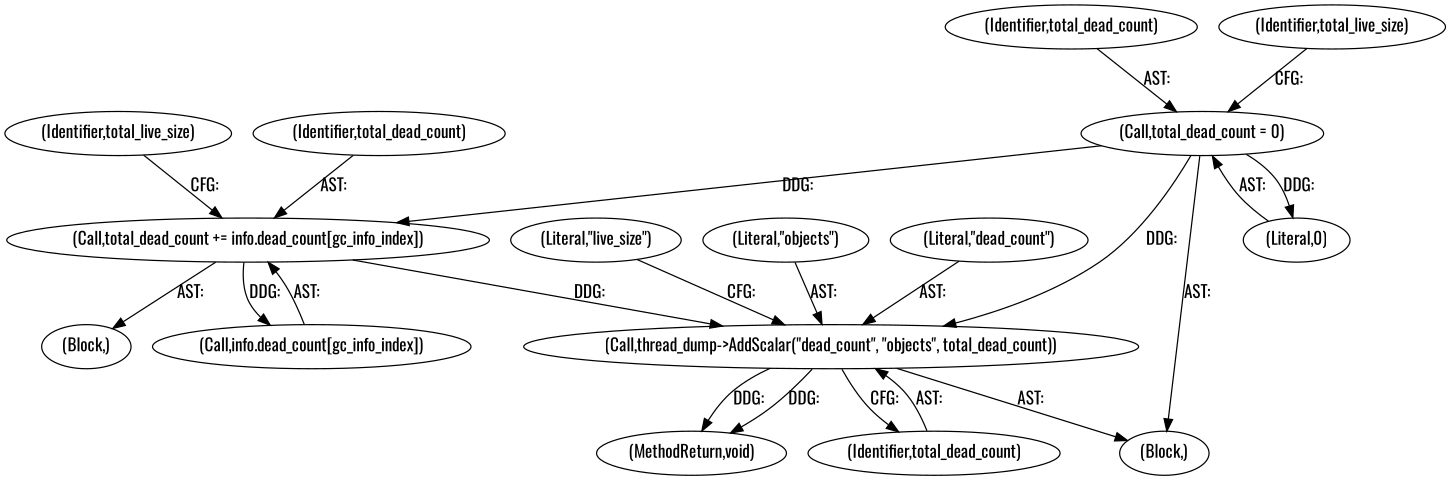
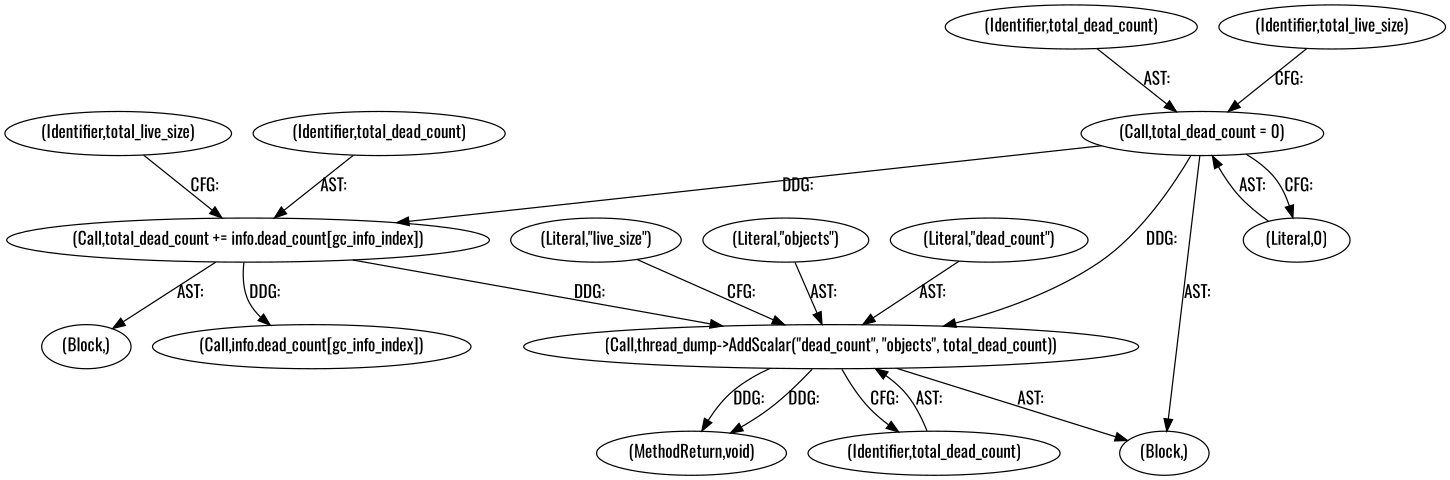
edge "(Call,total_dead_count = 0)" -> "(Literal,0)": label "DDG: " -> "CFG: "
edge "(Call,info.dead_count[gc_info_index])" -> "(Call,total_dead_count += info.dead_count[gc_info_index])": removed, label "AST:"
